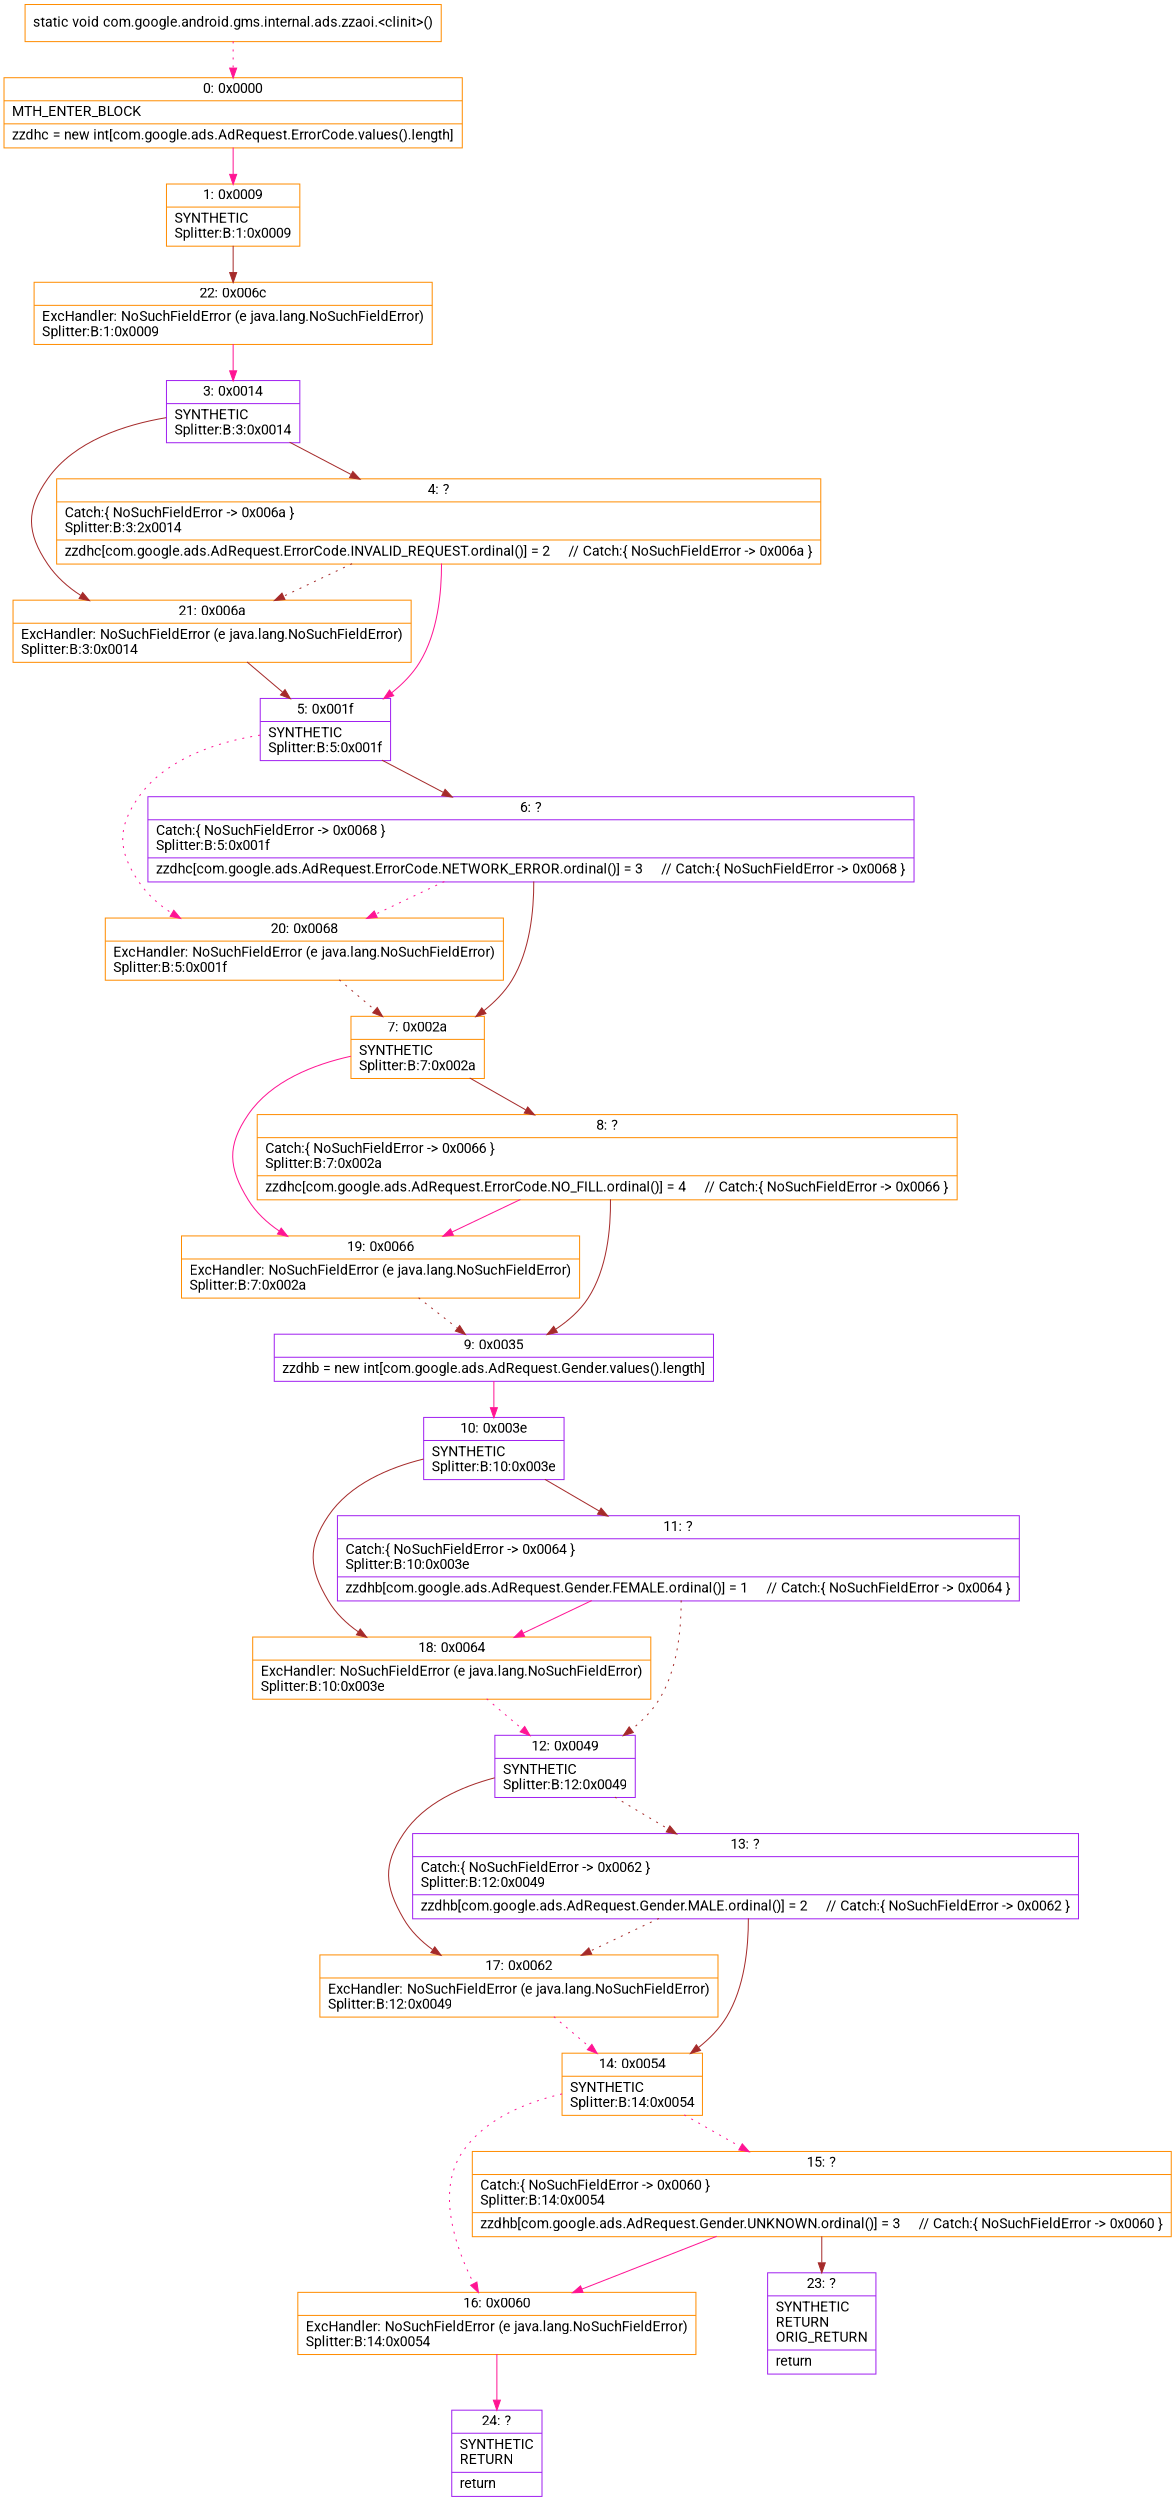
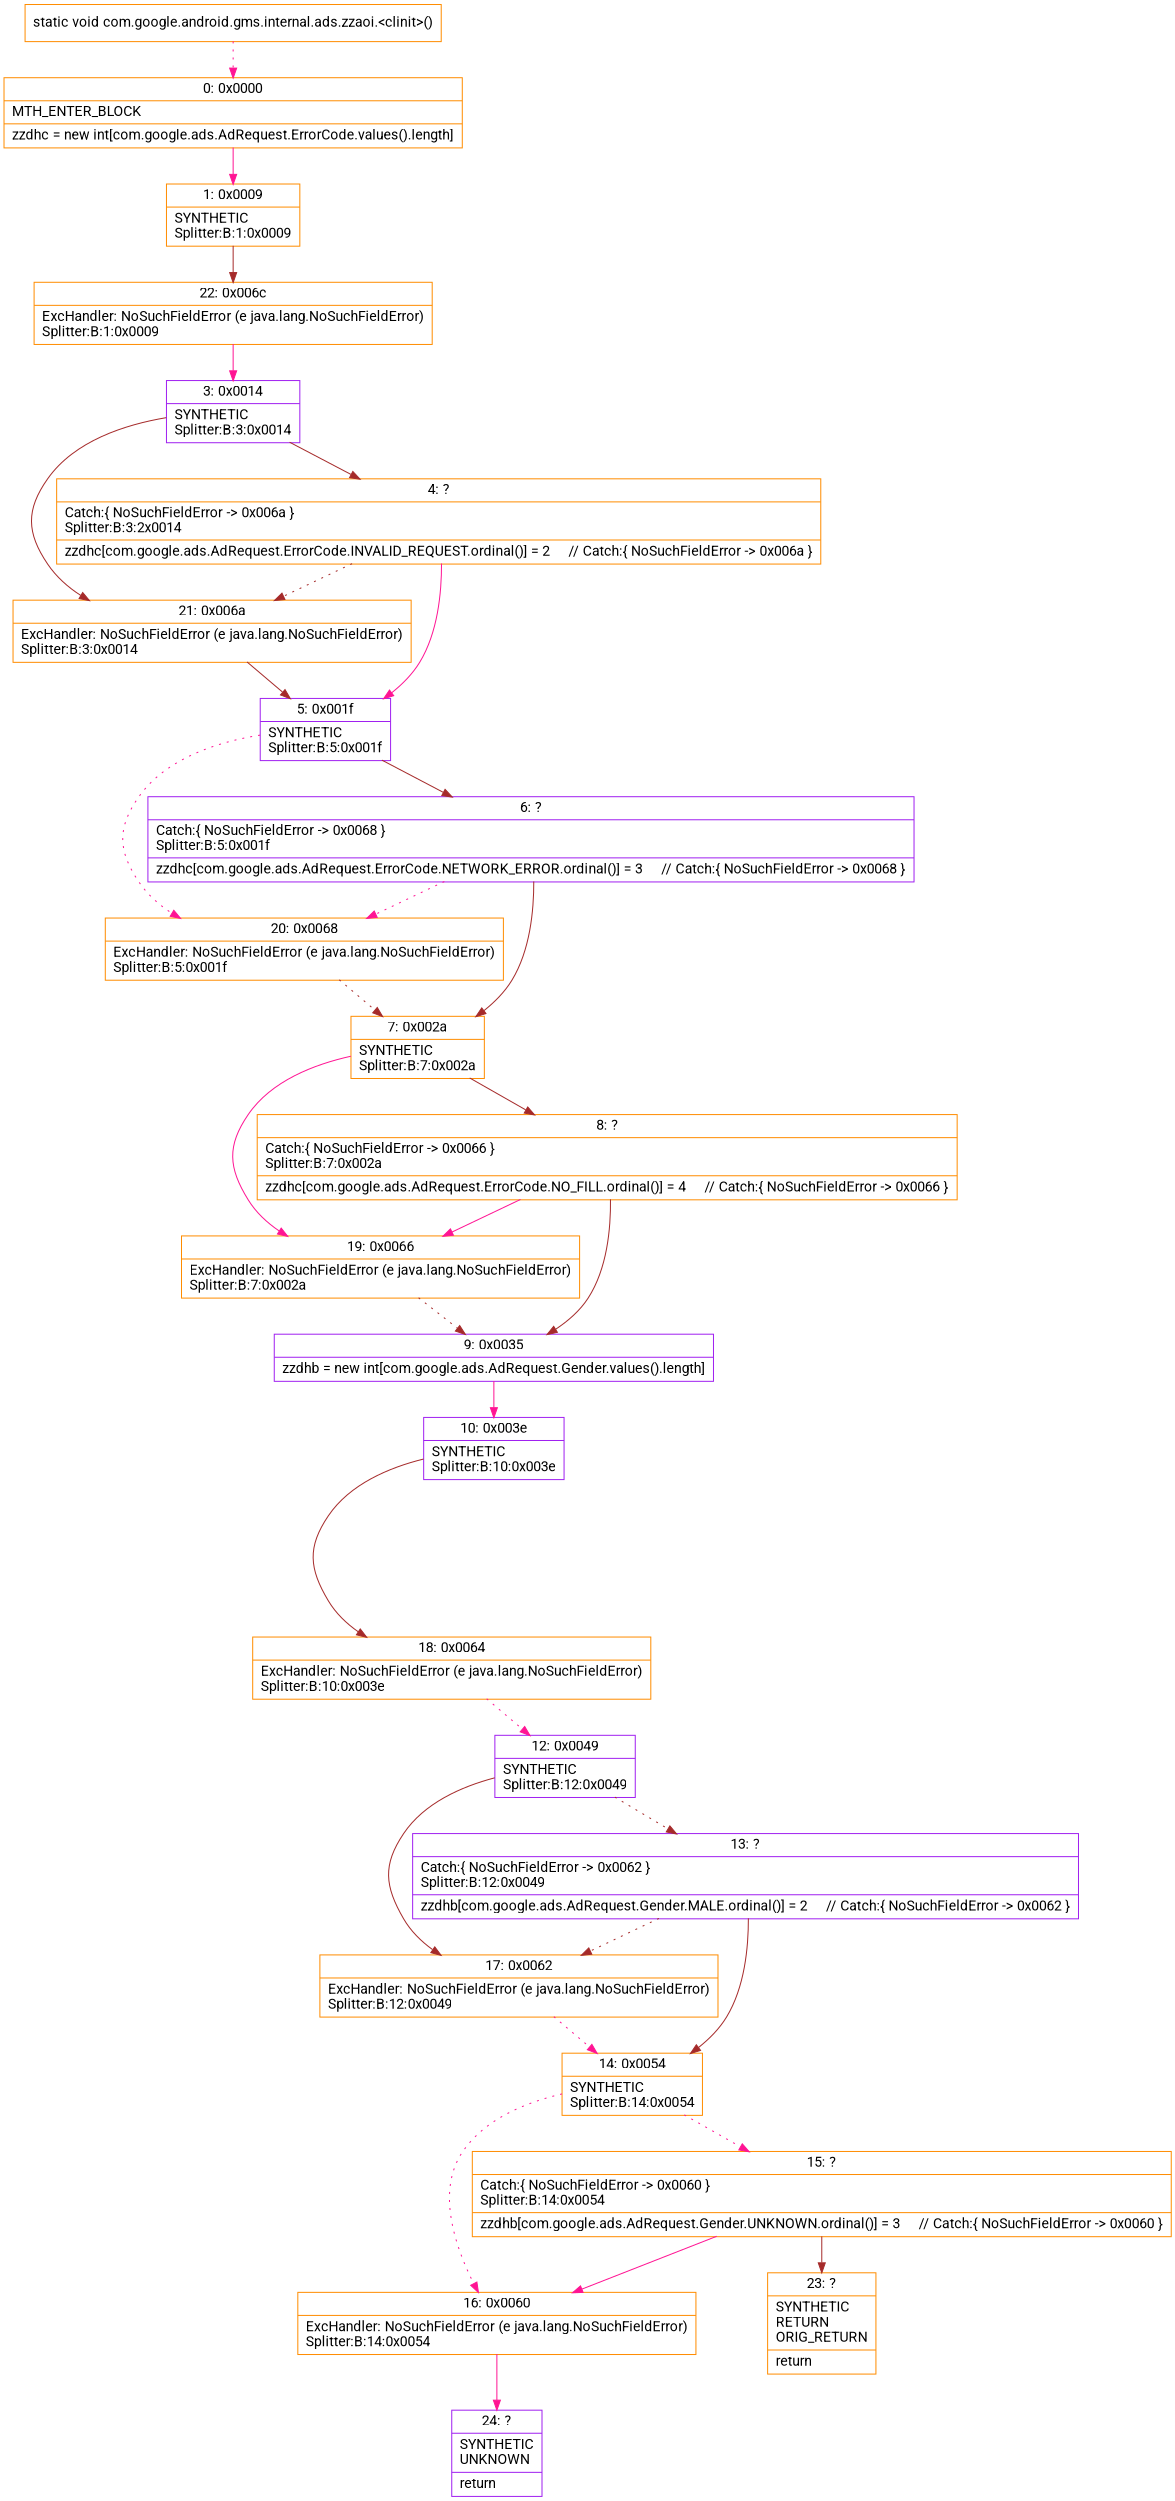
node "11: ?": removed
node "23: ?": color purple -> darkorange
node "24: ?": text "RETURN" -> "UNKNOWN"
